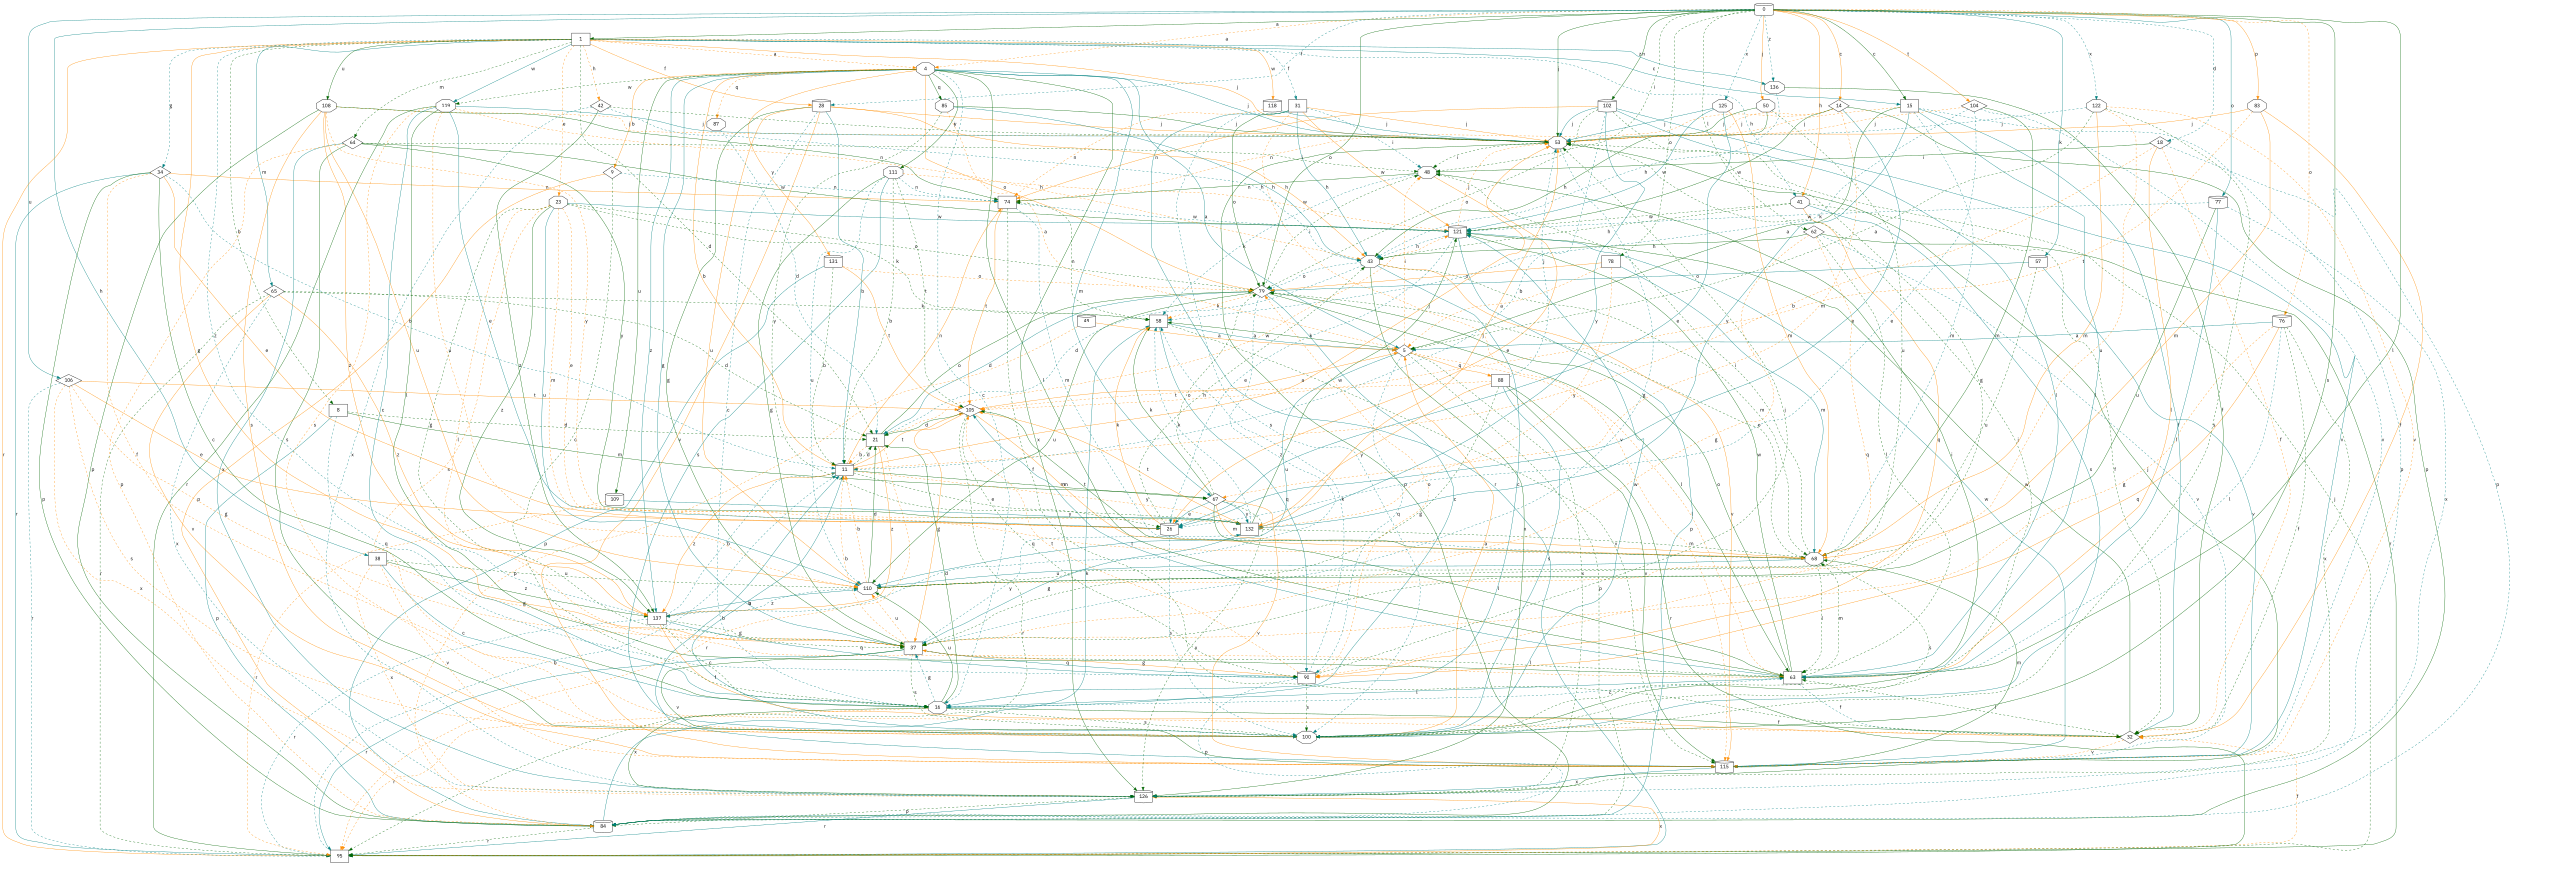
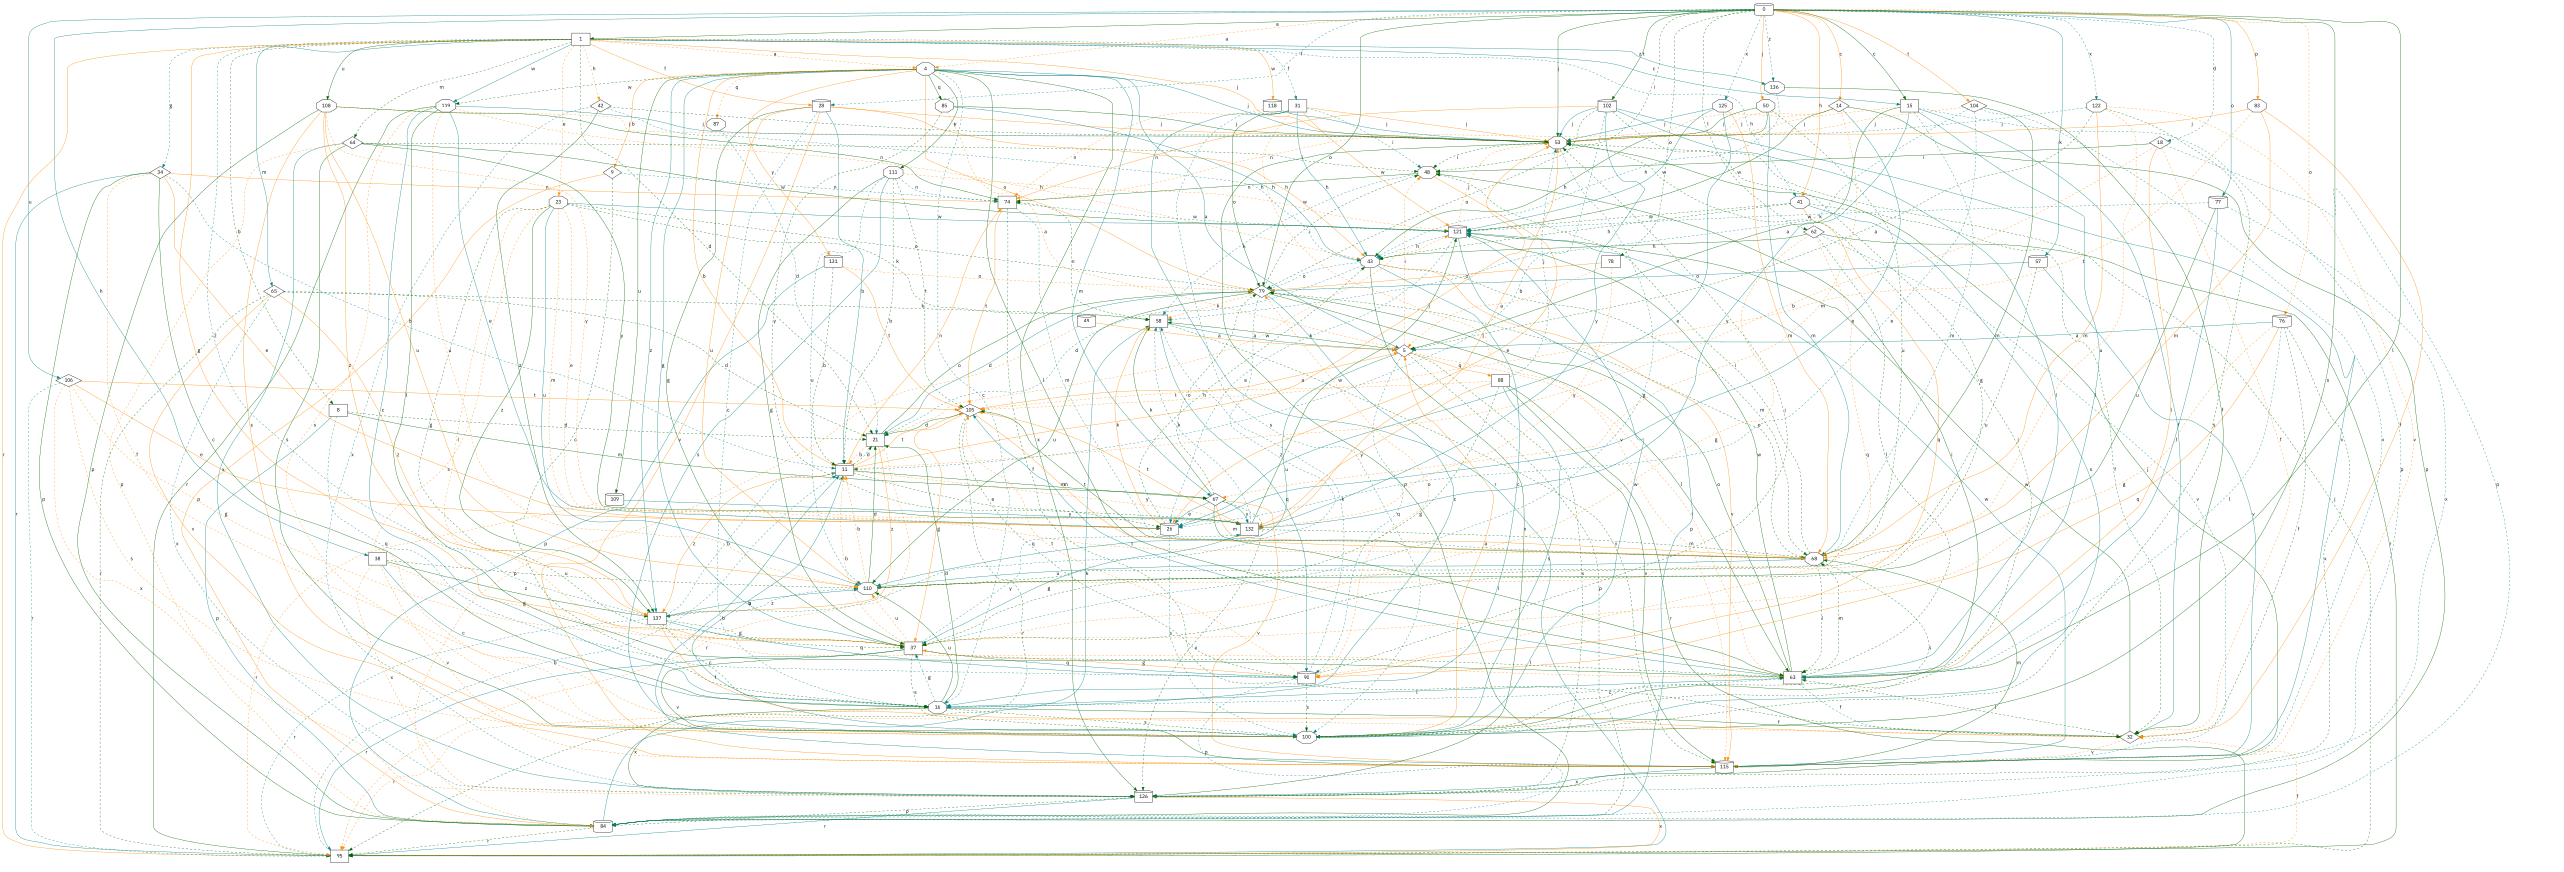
edge "0" -> "102": label "n" -> "t"
edge "78" -> "68": now "50" -> "68"
